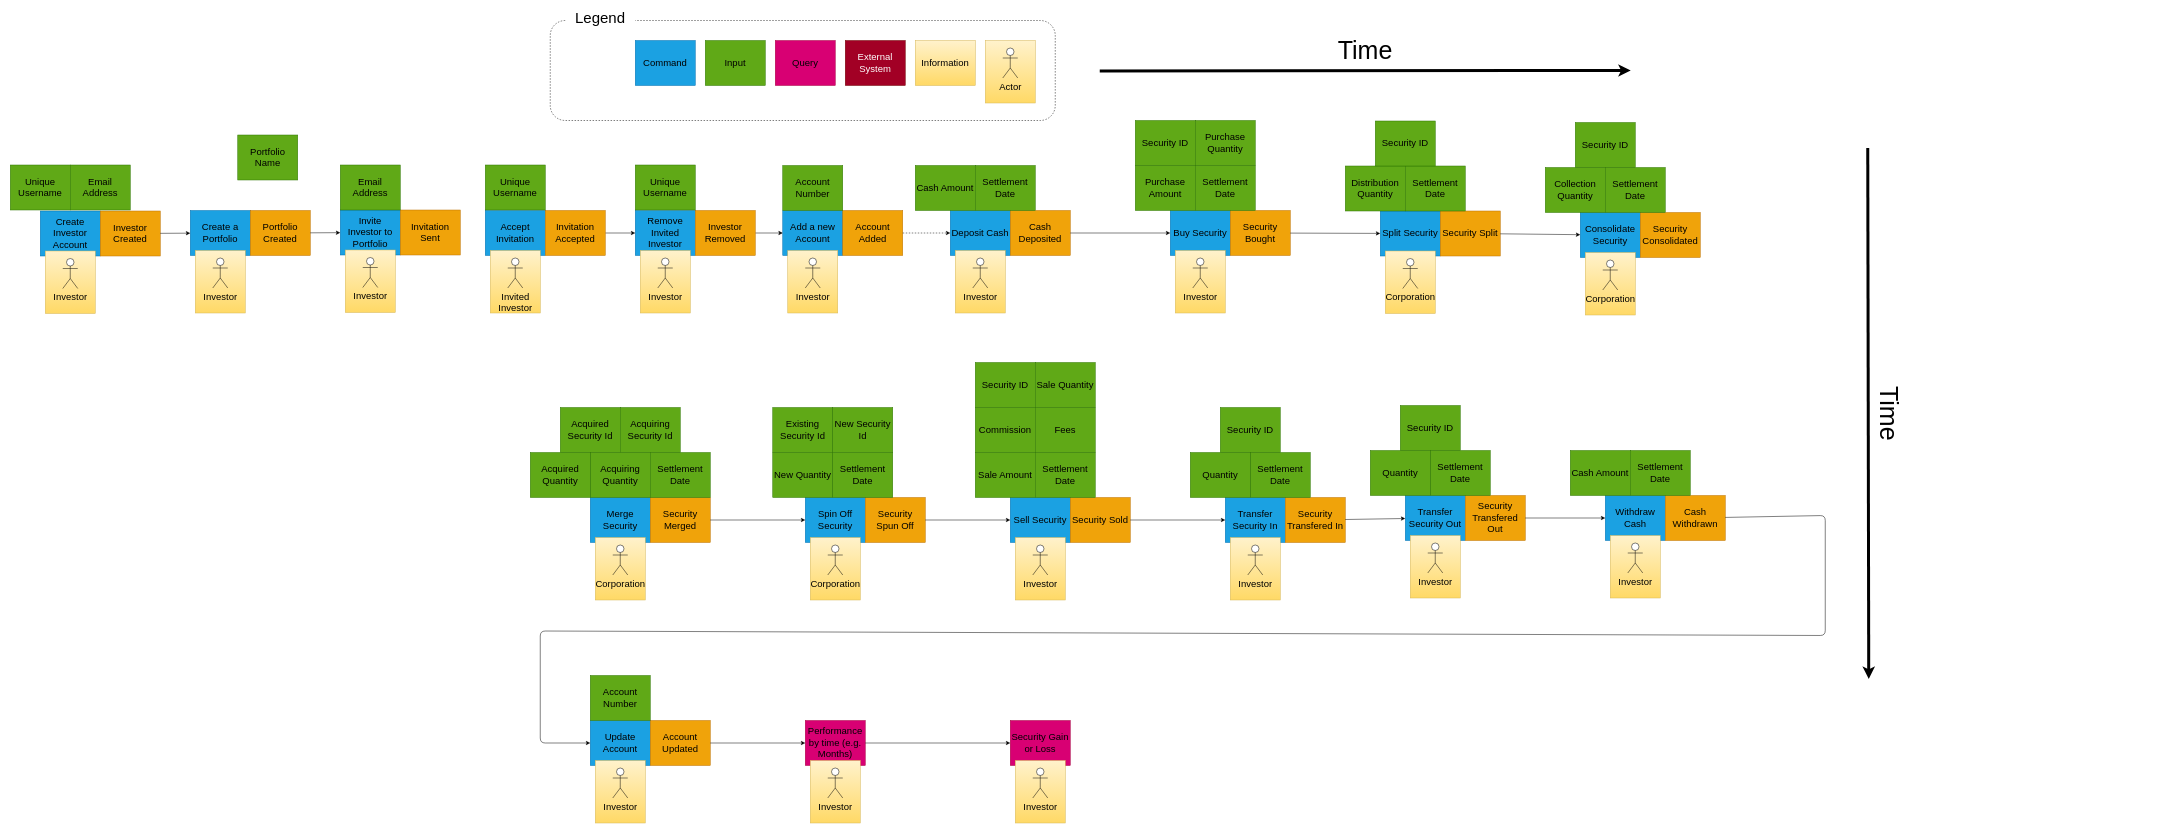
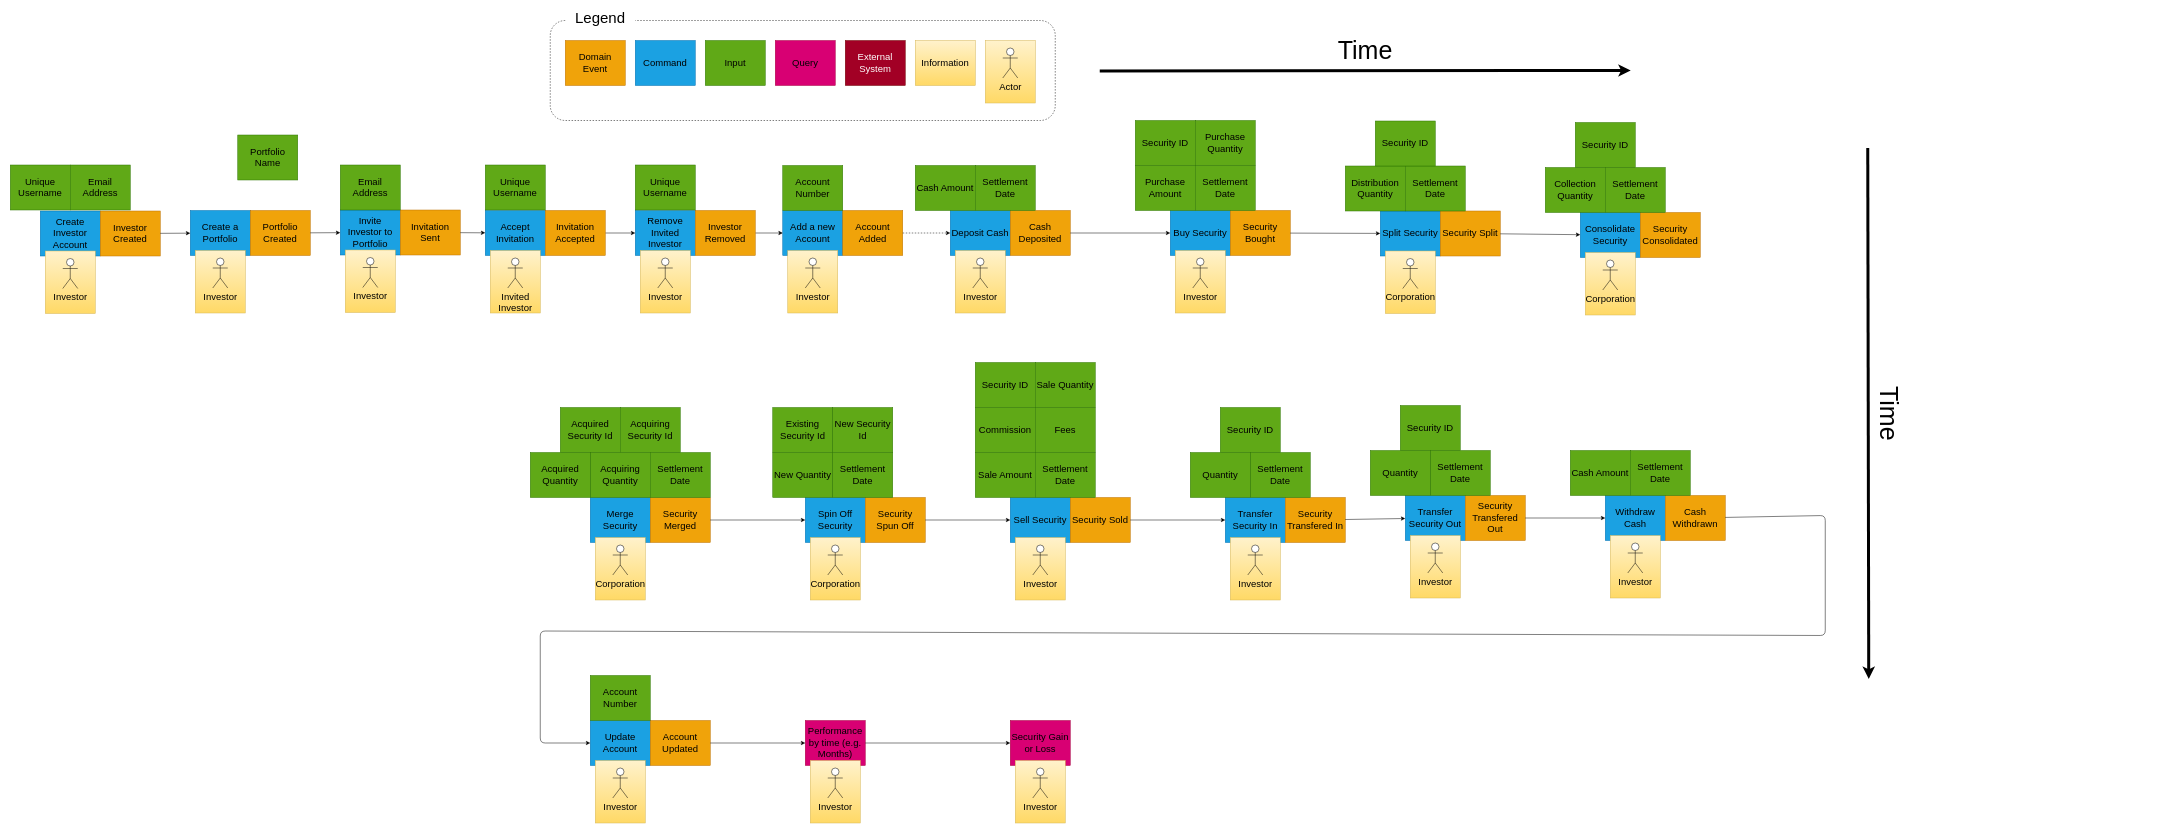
node "Domain Event": added
edge "Invitation Sent" -> "Accept Invitation": added
